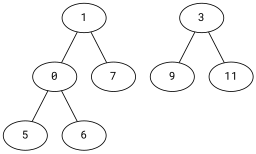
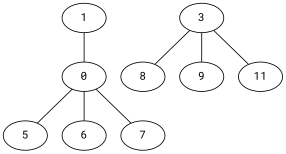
edge "1" -- "7": now "0" -- "7"
node "8": added
